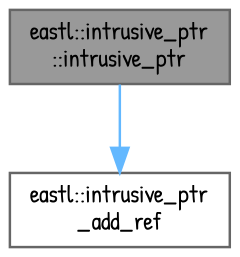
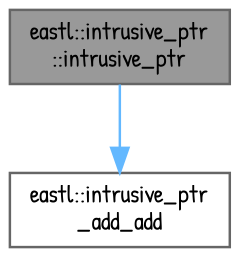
node "eastl::intrusive_ptr _add_ref": label "eastl::intrusive_ptr _add_ref" -> "eastl::intrusive_ptr _add_add"
